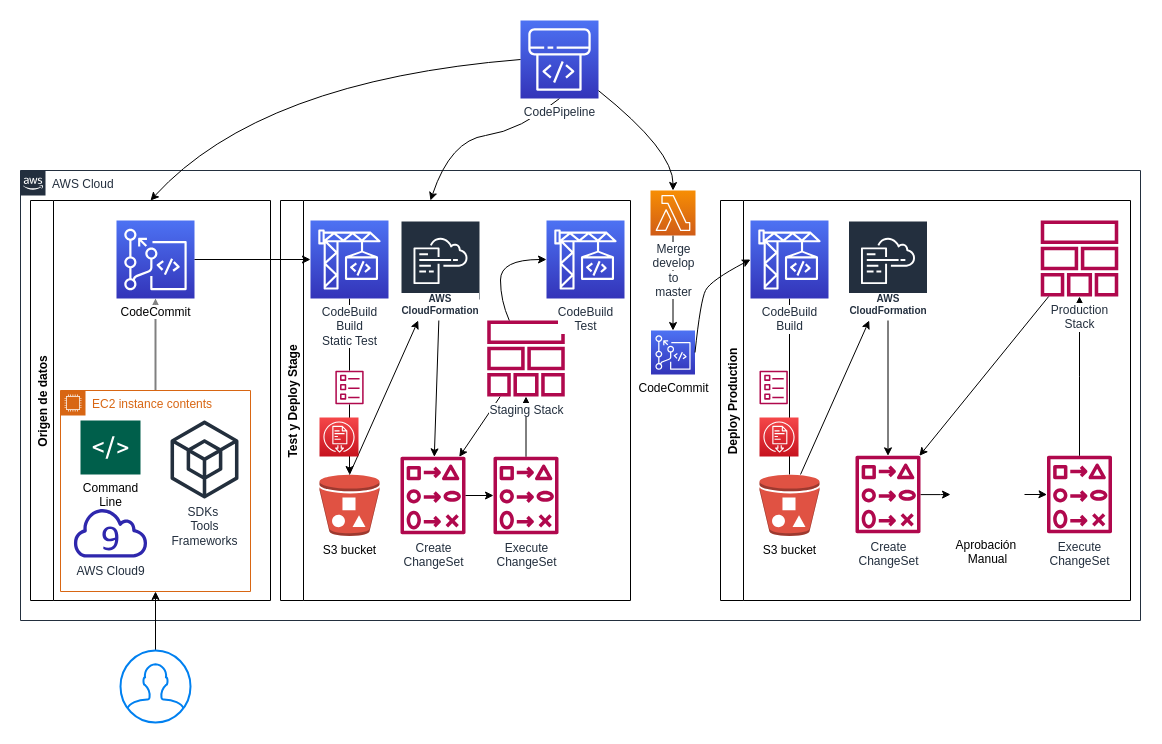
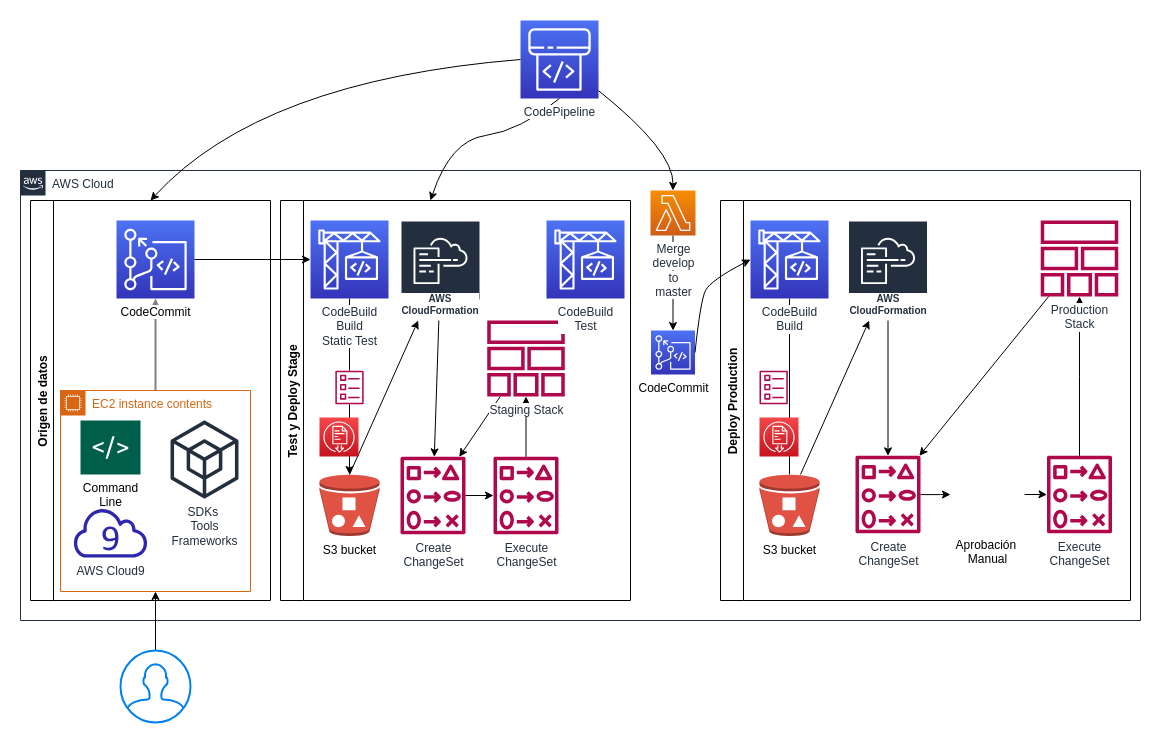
edge "Staging Stack" -> "CodeBuild Test": removed
